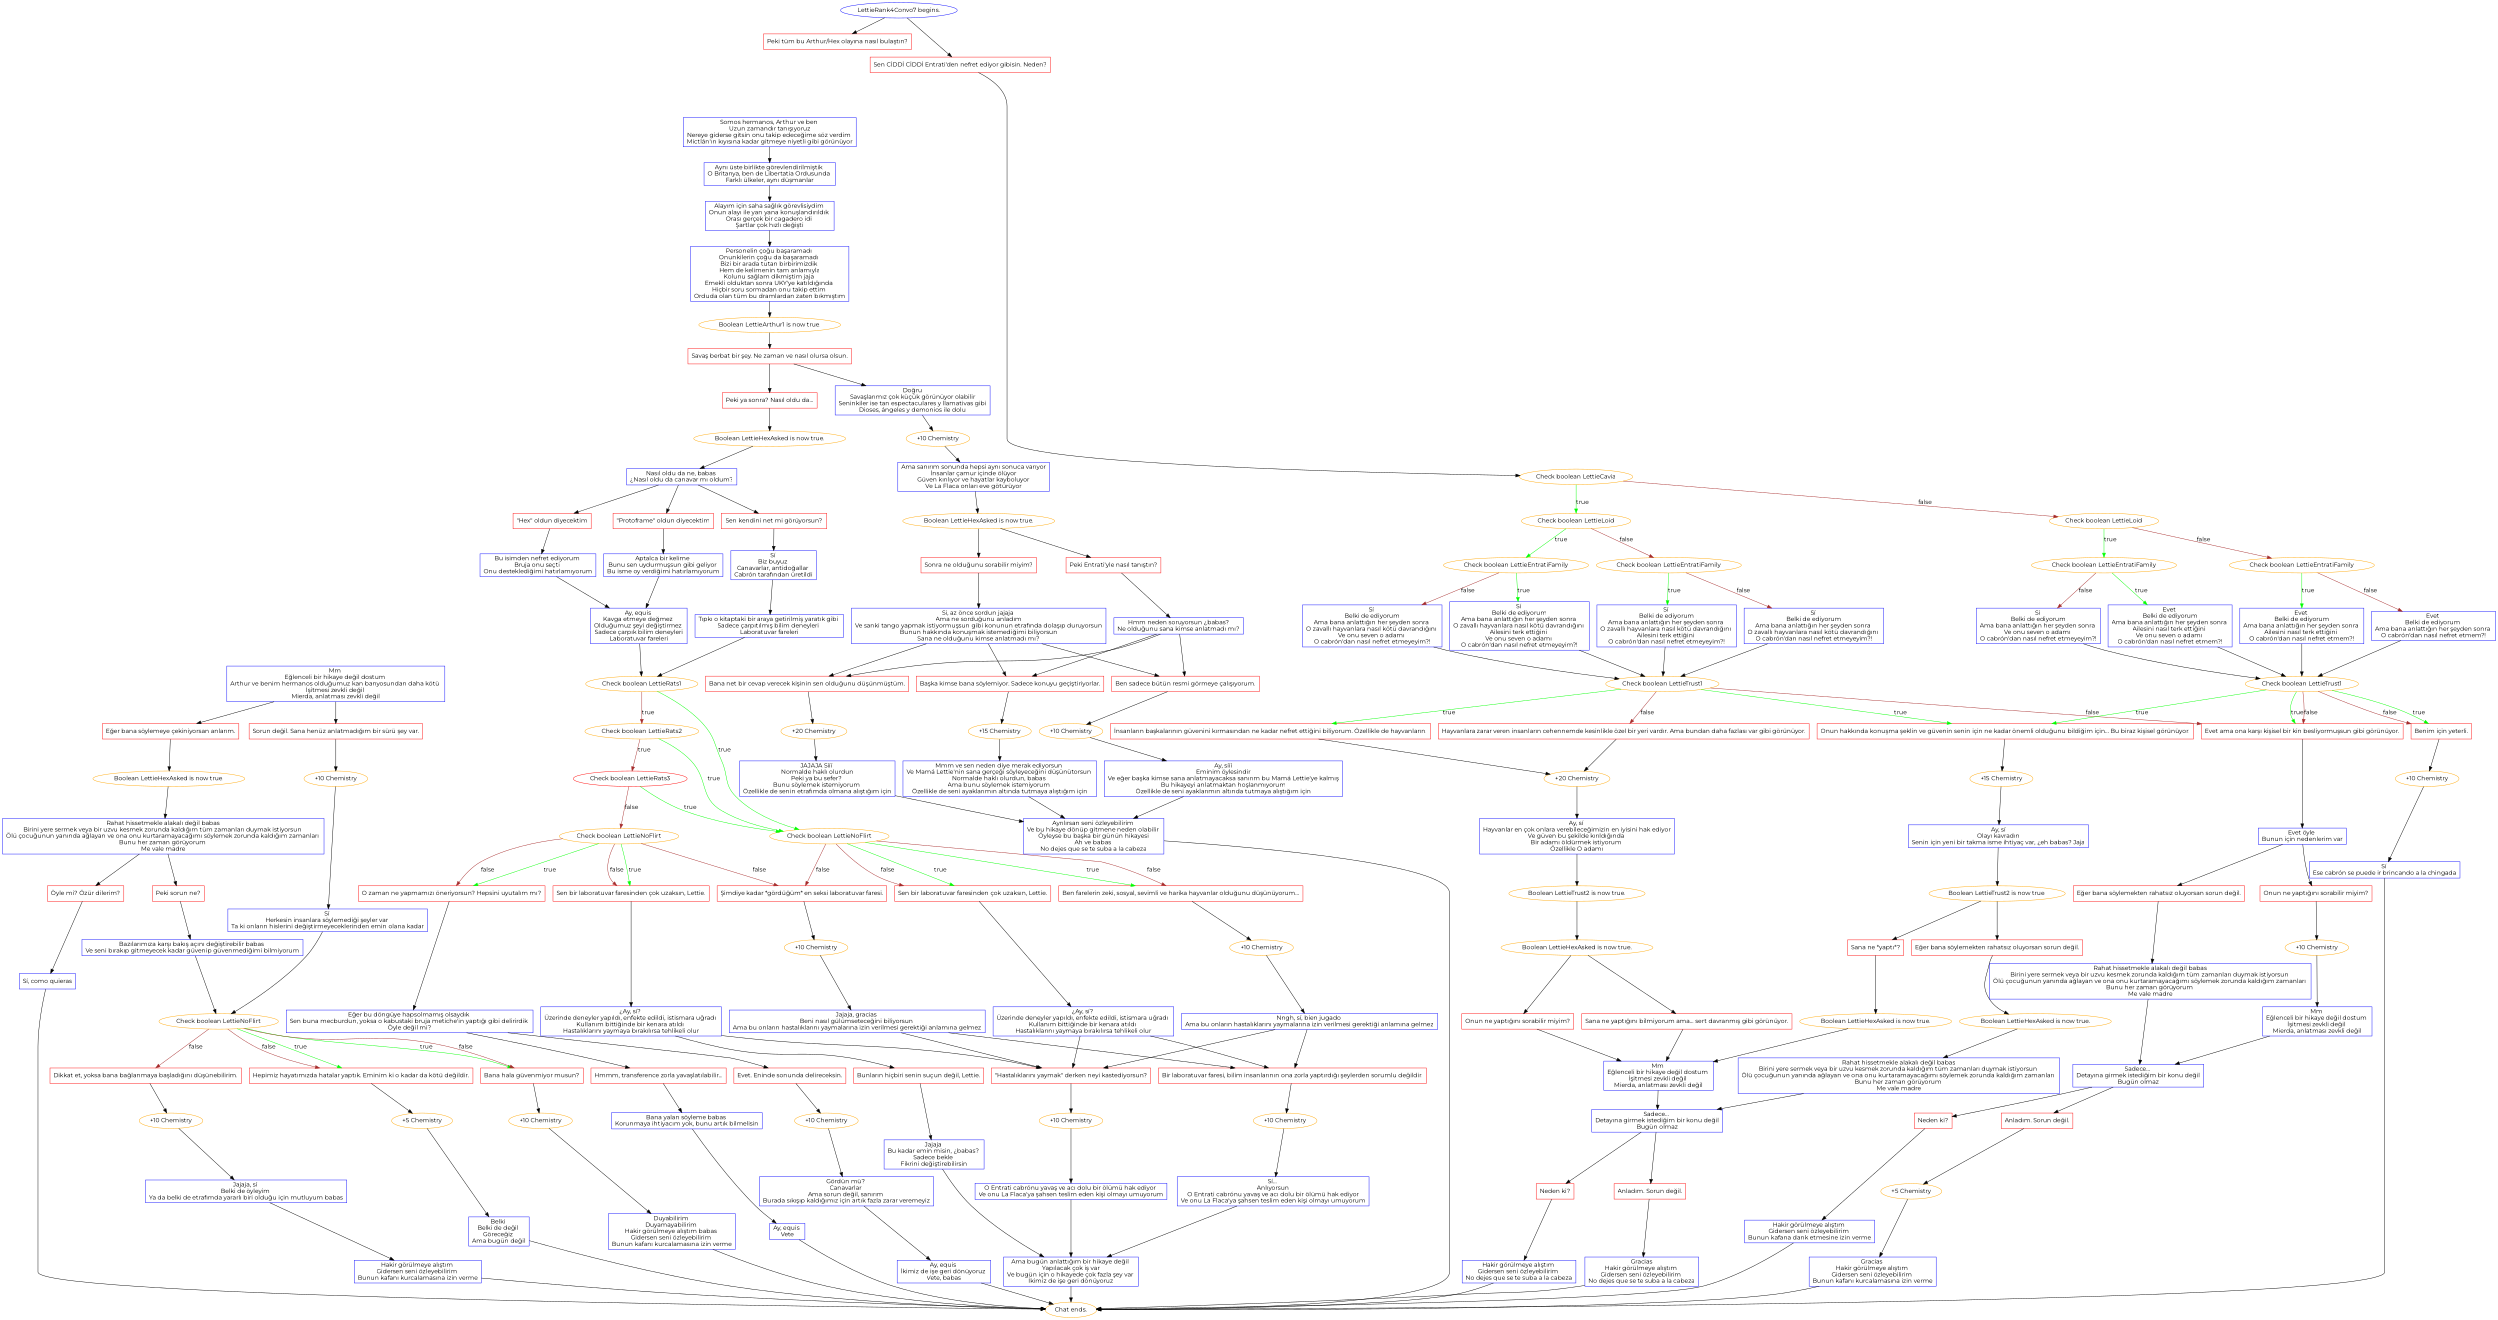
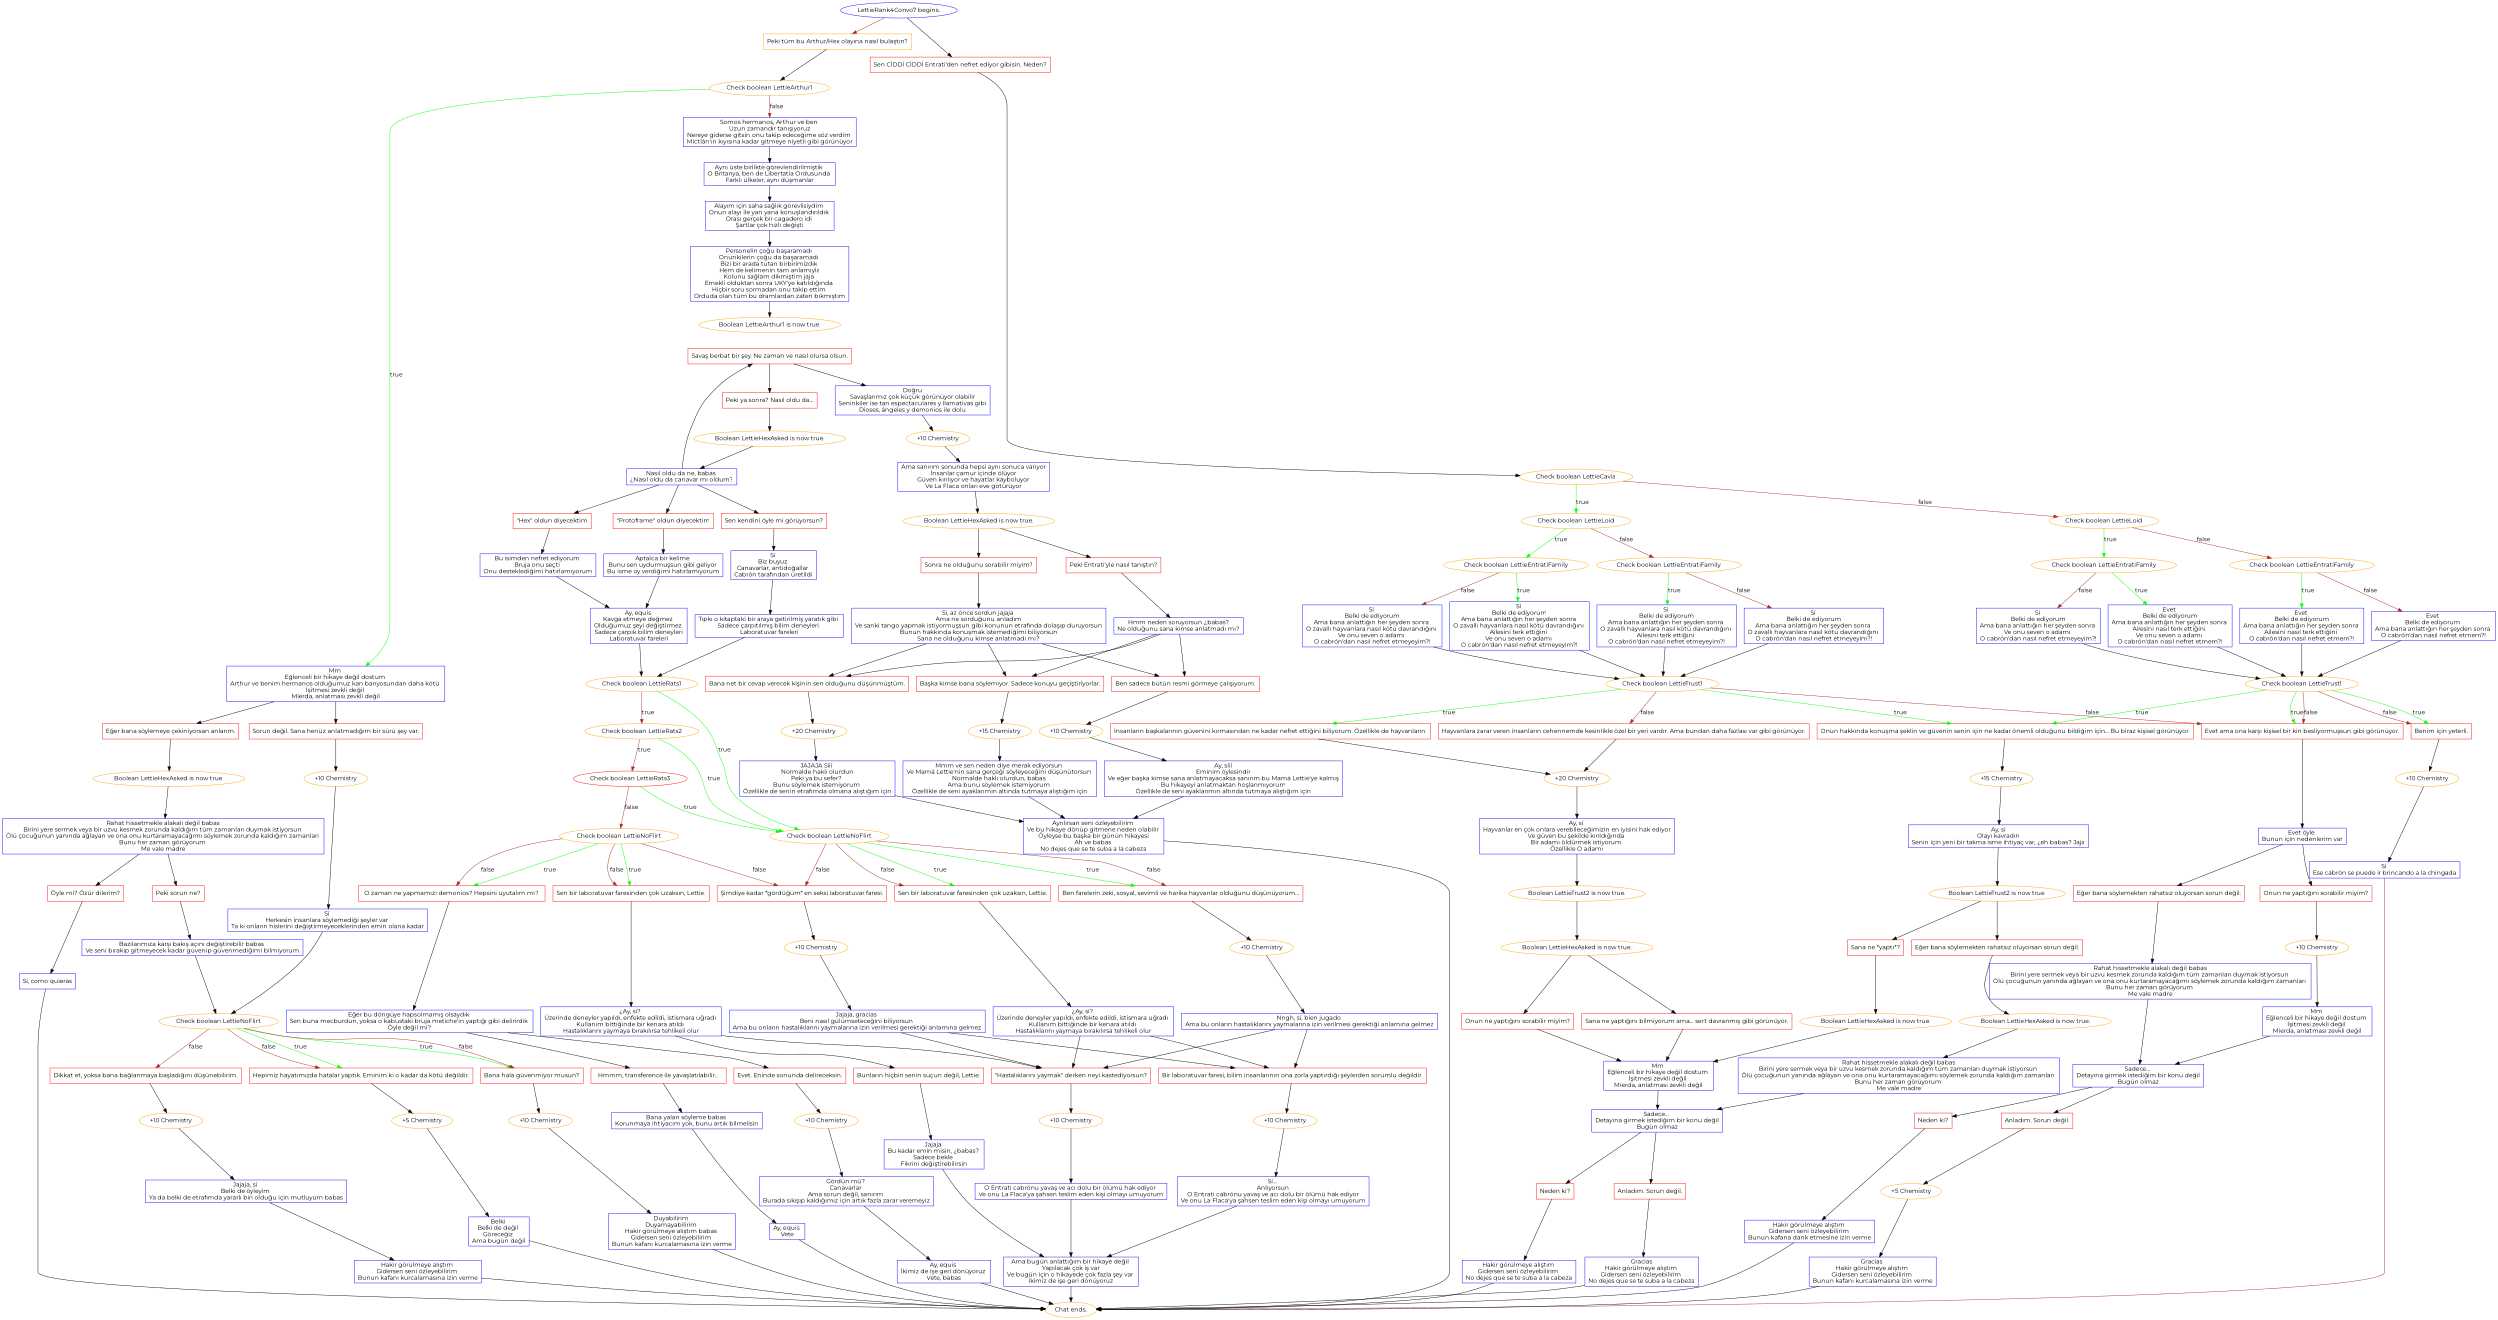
edge "LettieRank4Convo7 begins." -> "Peki tüm bu Arthur/Hex olayına nasıl bulaştın?": color black -> brown
node "Peki tüm bu Arthur/Hex olayına nasıl bulaştın?": color red -> orange
node "Check boolean LettieArthur1": added
edge "Boolean LettieArthur1 is now true." -> "Savaş berbat bir şey. Ne zaman ve nasıl olursa olsun.": now "Nasıl oldu da ne, babas ¿Nasıl oldu da canavar mı oldum?" -> "Savaş berbat bir şey. Ne zaman ve nasıl olursa olsun."
node "Sen kendini net mi görüyorsun?": label "Sen kendini net mi görüyorsun?" -> "Sen kendini öyle mi görüyorsun?"
node "O zaman ne yapmamızı öneriyorsun? Hepsini uyutalım mı?": label "O zaman ne yapmamızı öneriyorsun? Hepsini uyutalım mı?" -> "O zaman ne yapmamızı demonios? Hepsini uyutalım mı?"
node "Hmmm, transference zorla yavaşlatılabilir...": label "Hmmm, transference zorla yavaşlatılabilir..." -> "Hmmm, transference ile yavaşlatılabilir..."
edge "Sí Ese cabrón se puede ir brincando a la chingada" -> "Chat ends.": color black -> brown
